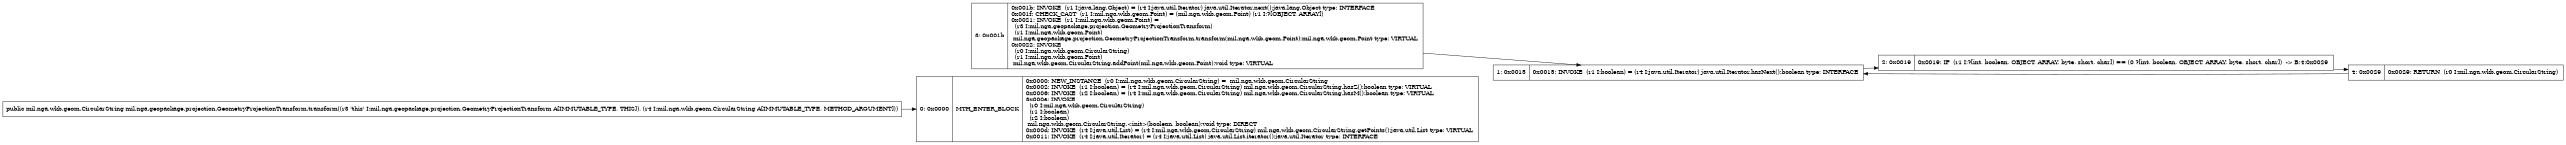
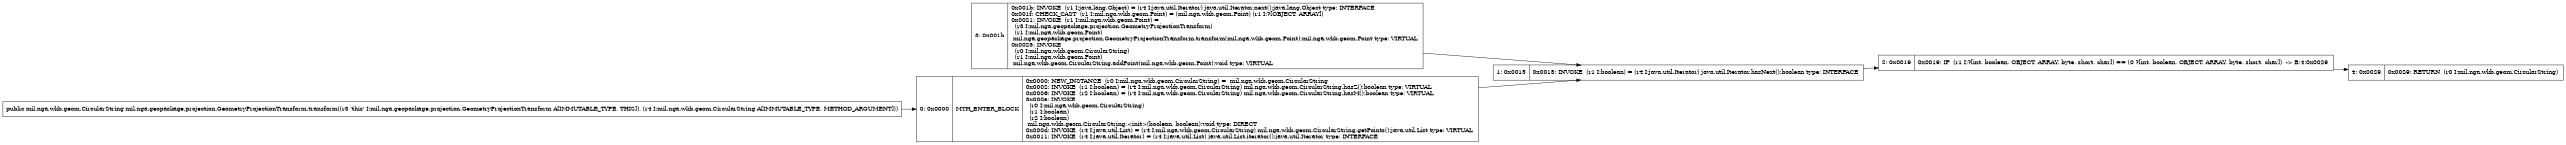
node "3: 0x001b": text "0x0022: INVOKE" -> "0x0025: INVOKE"
edge "4: 0x0029" -> "1: 0x0015": now "0: 0x0000" -> "1: 0x0015"
